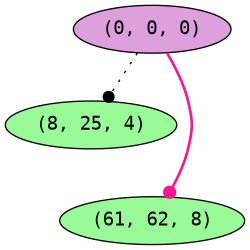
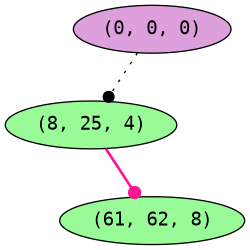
edge "(0, 0, 0)" -> "(61, 62, 8)": now "(8, 25, 4)" -> "(61, 62, 8)"
